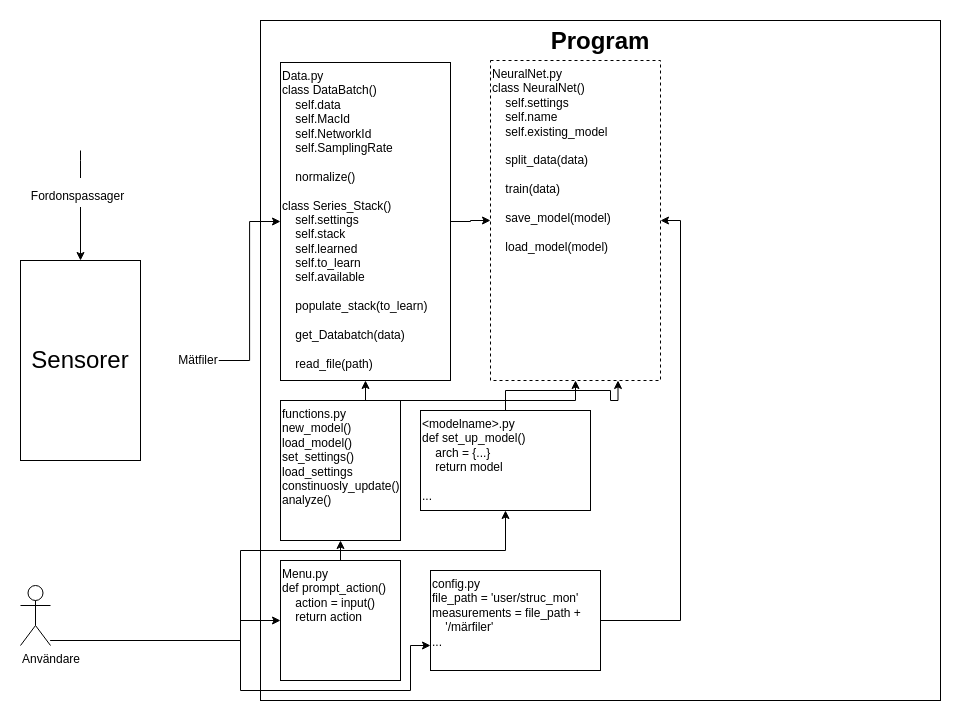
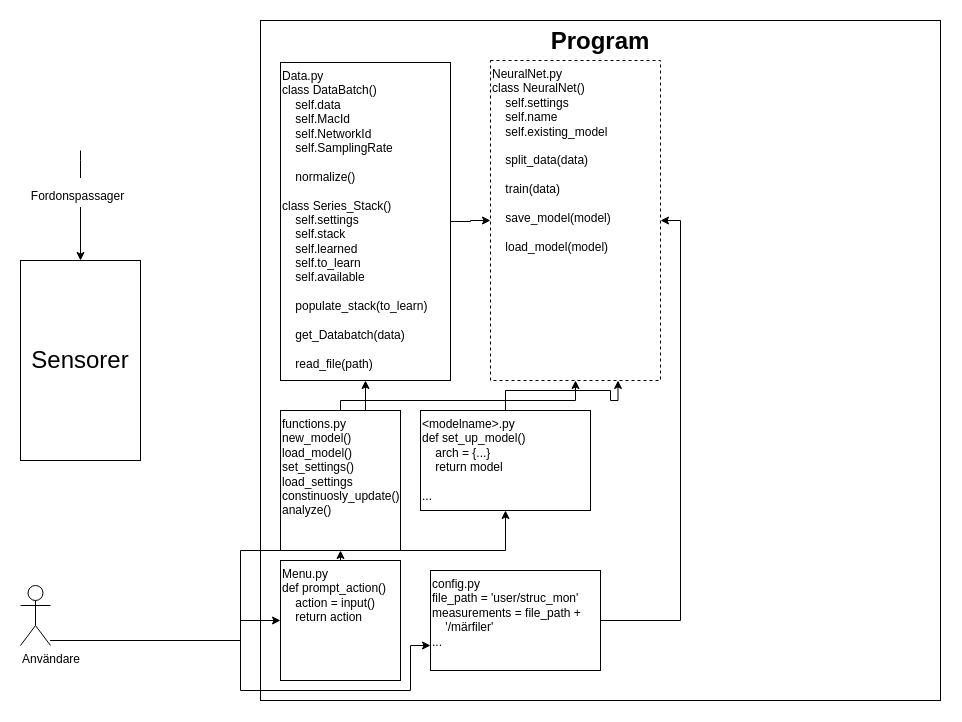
edge "Mätfiler" -> "Data.py class DataBatch() self.data self.MacId self.NetworkId self.SamplingRate normalize() class Series_Stack() self.settings self.stack self.learned self.to_learn self.available populate_stack(to_learn) get_Databatch(data) read_file(path)": removed
node "Mätfiler": removed
node "functions.py new_model() load_model() set_settings() load_settings constinuosly_update() analyze()": moved (341, 471) -> (341, 481)
